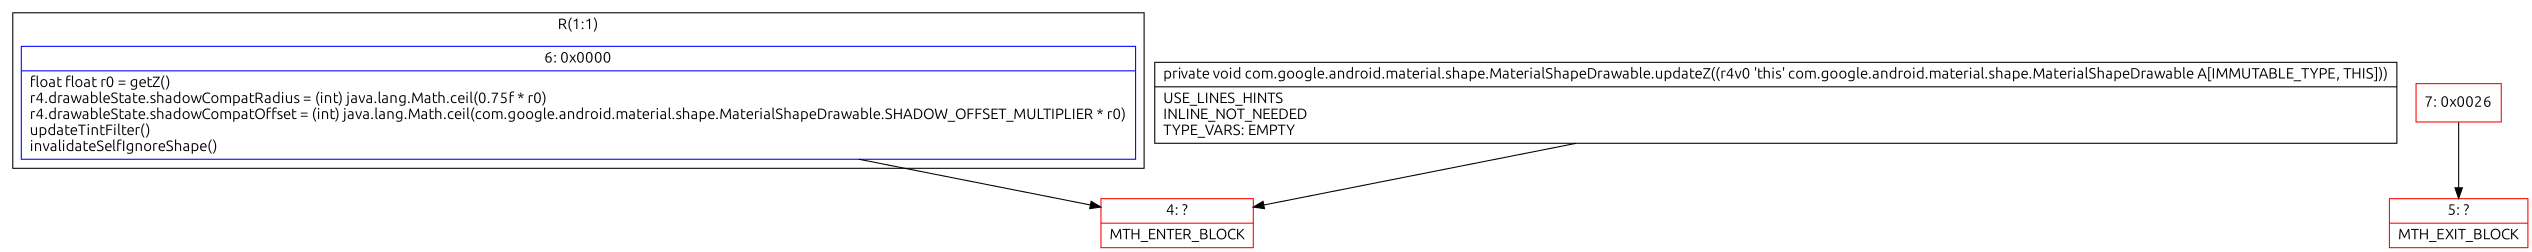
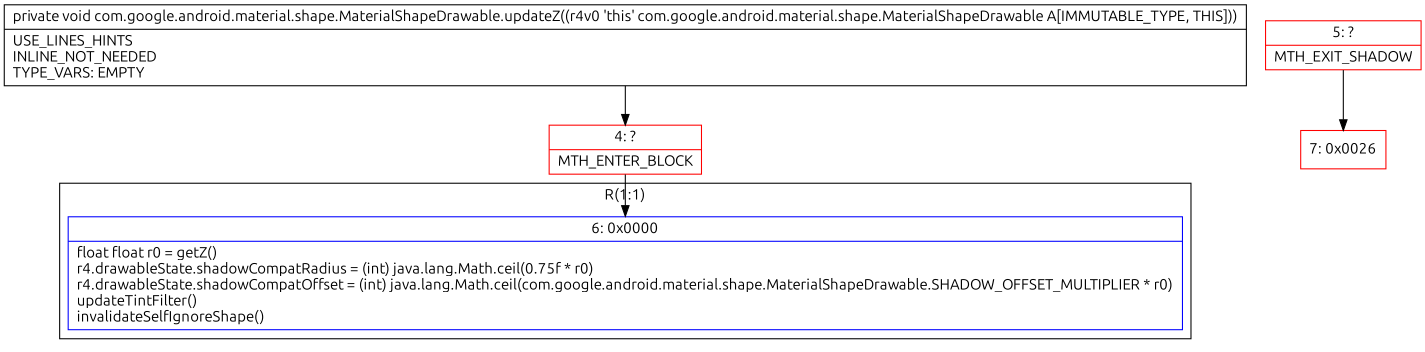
edge "7: 0x0026" -> "5: ?": reversed
edge "6: 0x0000" -> "4: ?": reversed
node "5: ?": text "MTH_EXIT_BLOCK" -> "MTH_EXIT_SHADOW"
